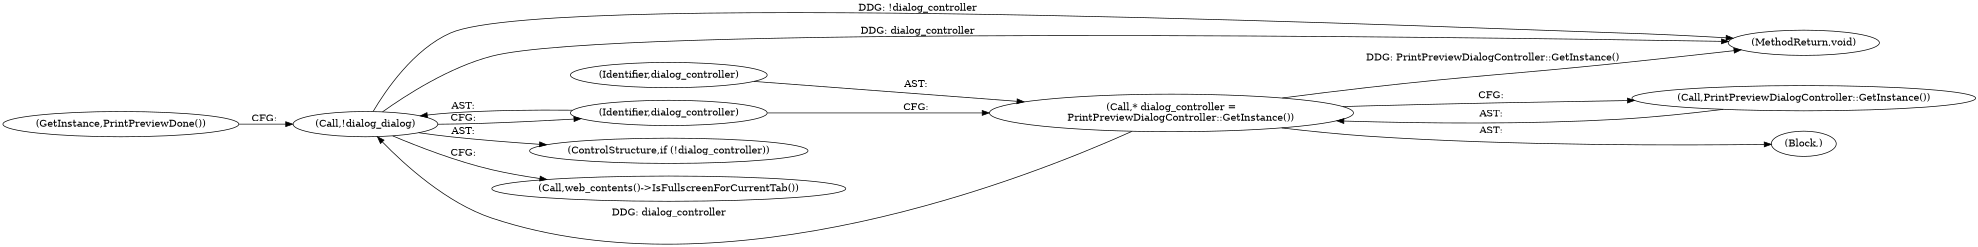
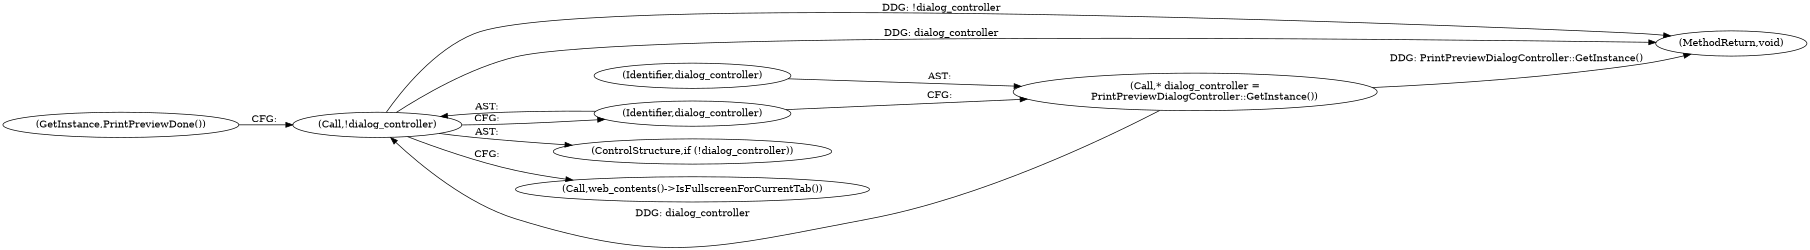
node "(Call,PrintPreviewDialogController::GetInstance())": removed
node "(Call,!dialog_dialog)": label "(Call,!dialog_dialog)" -> "(Call,!dialog_controller)"
node "(Block,)": removed
